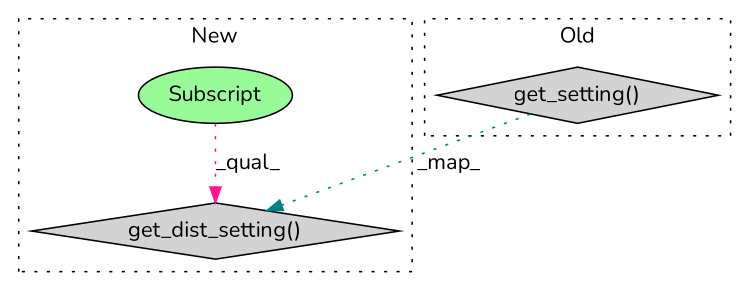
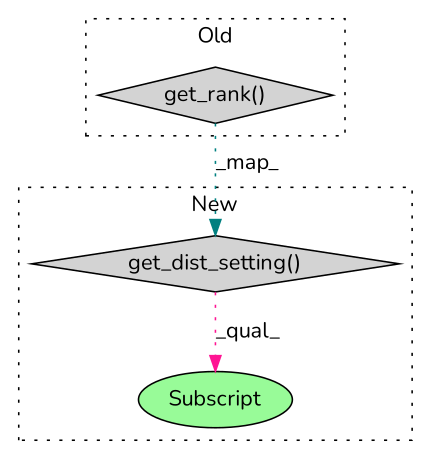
node "get_setting()": label "get_setting()" -> "get_rank()"
edge "Subscript" -> "get_dist_setting()": reversed
